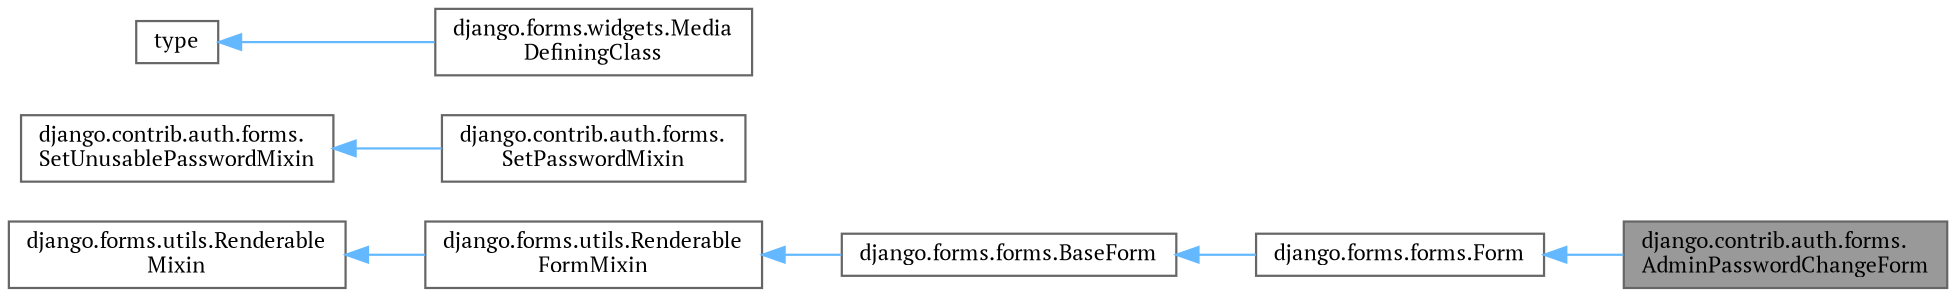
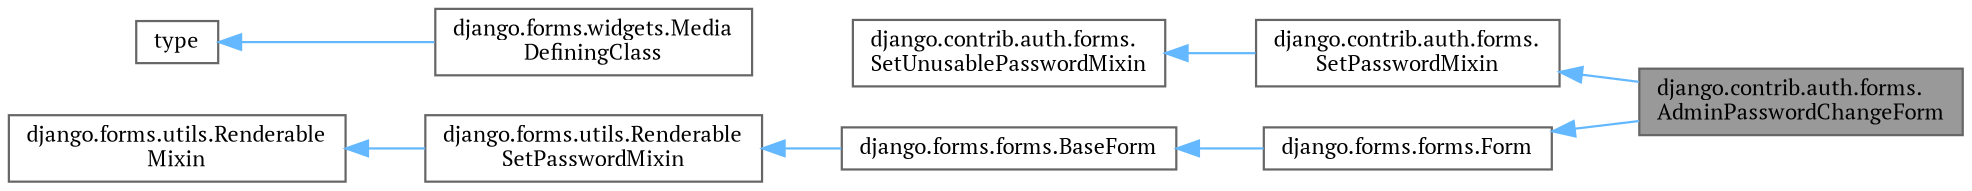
edge "django.contrib.auth.forms. AdminPasswordChangeForm" -> "django.contrib.auth.forms. SetPasswordMixin": added
node "django.forms.utils.Renderable FormMixin": label "django.forms.utils.Renderable FormMixin" -> "django.forms.utils.Renderable SetPasswordMixin"
